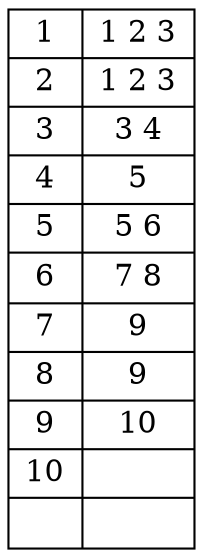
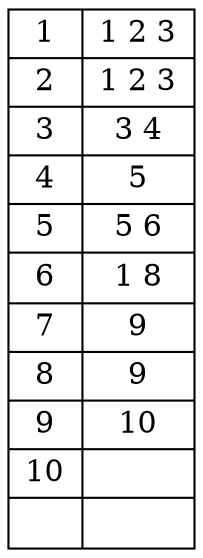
node "1": text "7 8" -> "1 8"
